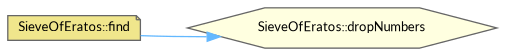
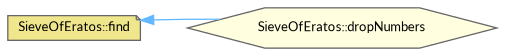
edge "SieveOfEratos::find" -> "SieveOfEratos::dropNumbers": reversed
